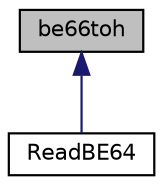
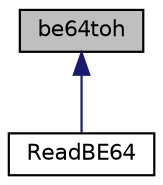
node "be66toh": label "be66toh" -> "be64toh"
